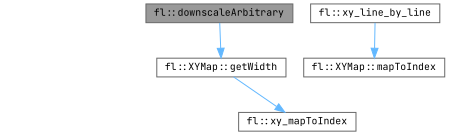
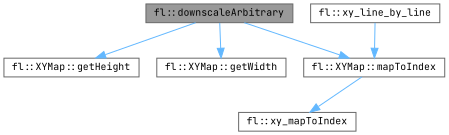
edge "fl::downscaleArbitrary" -> "fl::XYMap::mapToIndex": added
node "fl::XYMap::getHeight": added
edge "fl::XYMap::getWidth" -> "fl::xy_mapToIndex": now "fl::XYMap::mapToIndex" -> "fl::xy_mapToIndex"
